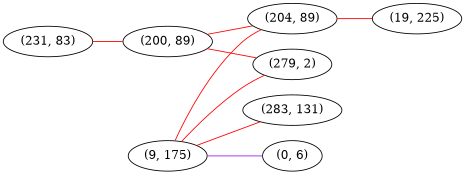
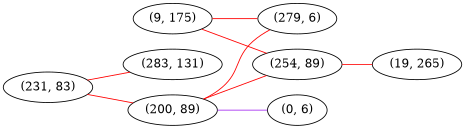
node "(204, 89)": label "(204, 89)" -> "(254, 89)"
node "(19, 225)": label "(19, 225)" -> "(19, 265)"
node "(279, 2)": label "(279, 2)" -> "(279, 6)"
edge "(283, 131)" -- "(9, 175)": now "(283, 131)" -- "(231, 83)"
edge "(9, 175)" -- "(0, 6)": now "(200, 89)" -- "(0, 6)"
